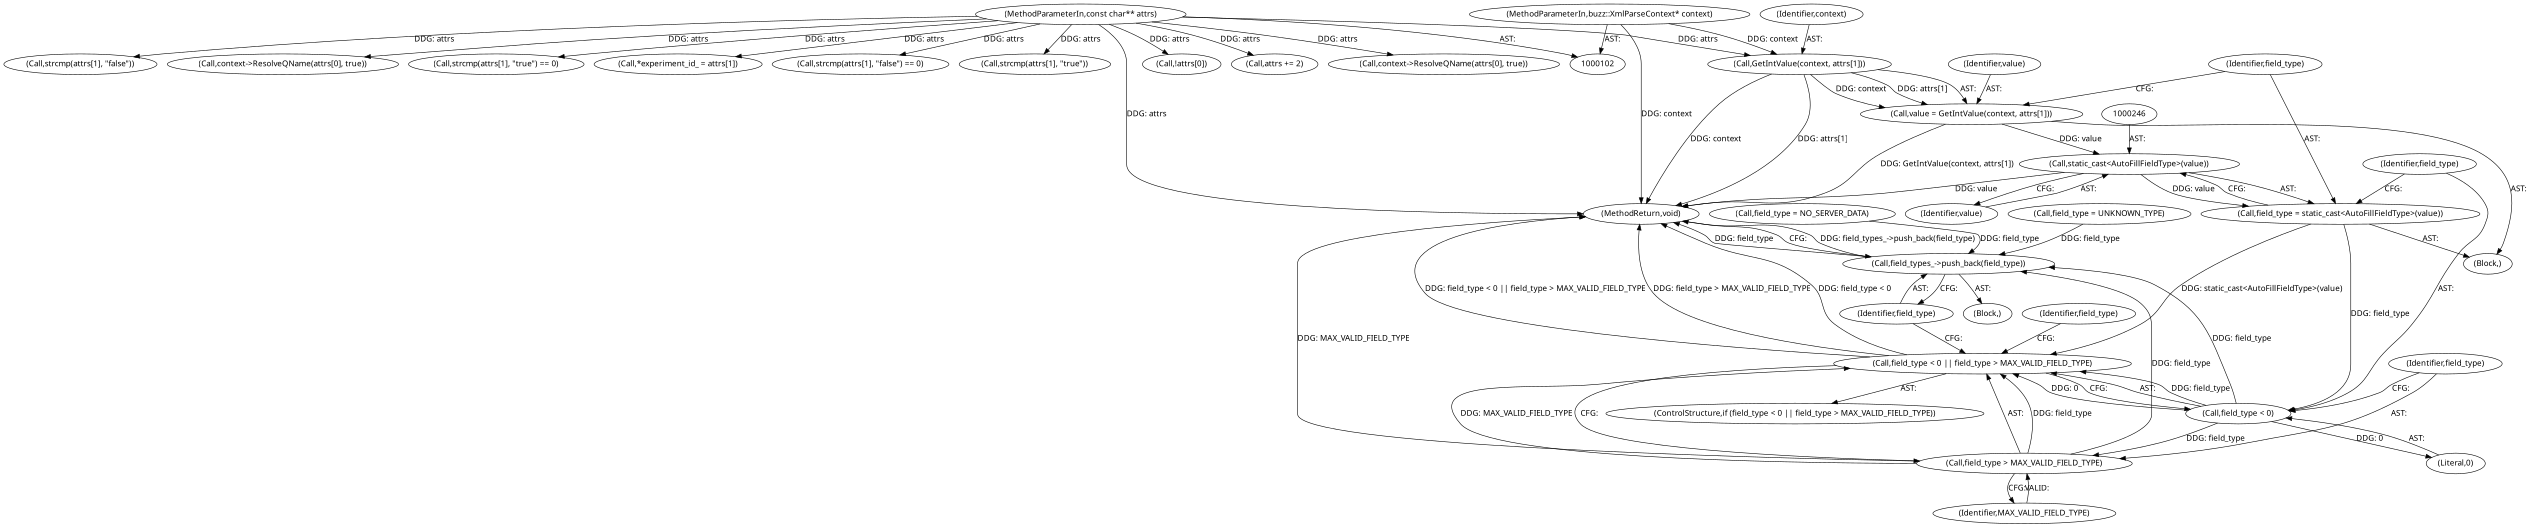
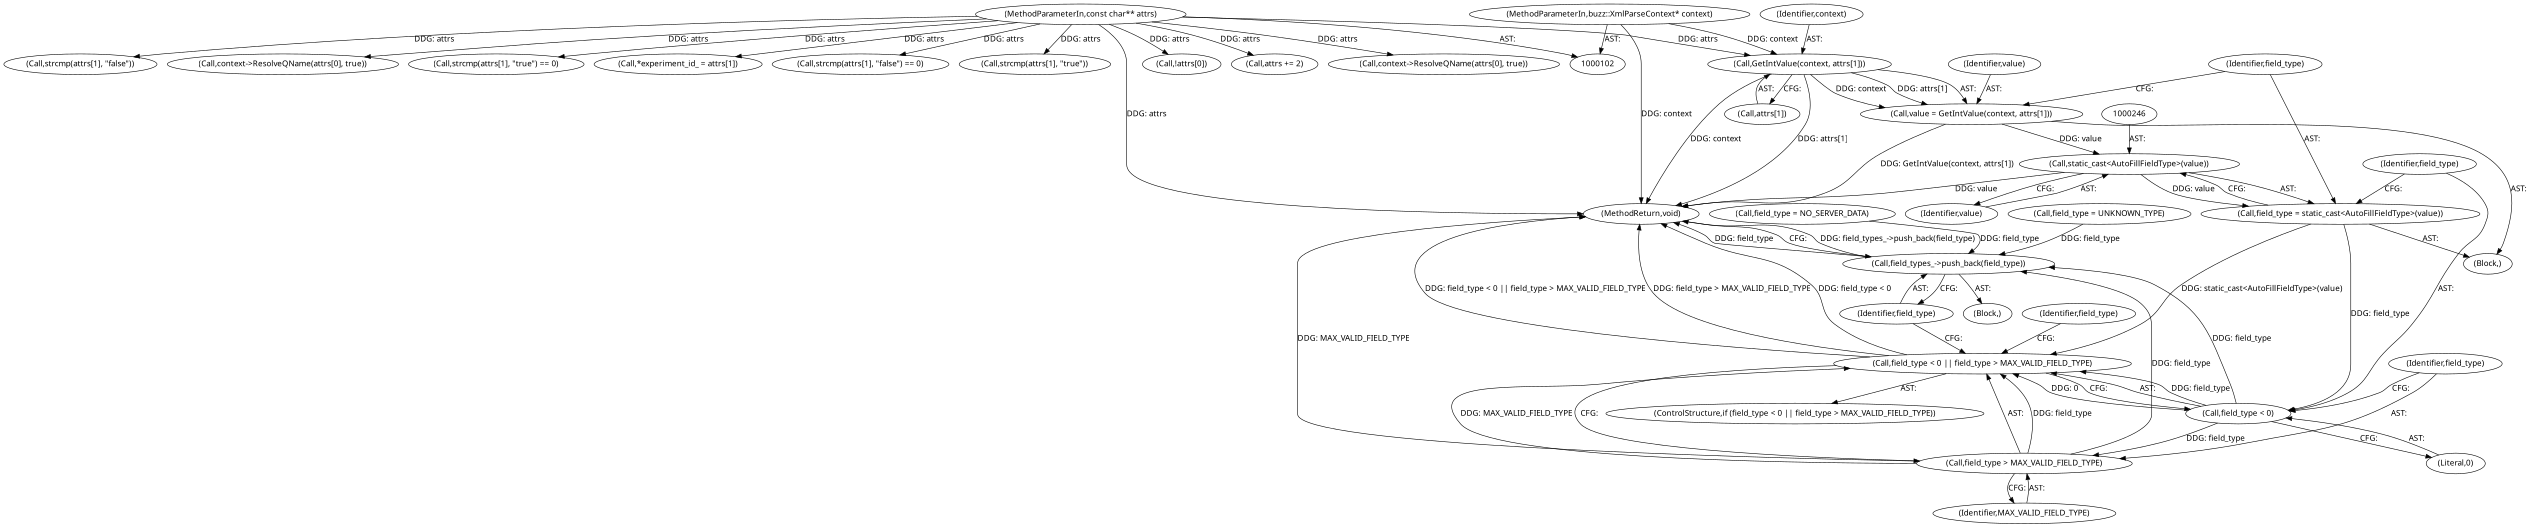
node "(Call,attrs[1])": added
edge "(Call,field_type < 0)" -> "(Literal,0)": label "DDG: 0" -> "CFG: "
edge "(Identifier,MAX_VALID_FIELD_TYPE)" -> "(Call,field_type > MAX_VALID_FIELD_TYPE)": label "VALID: " -> "AST: "
